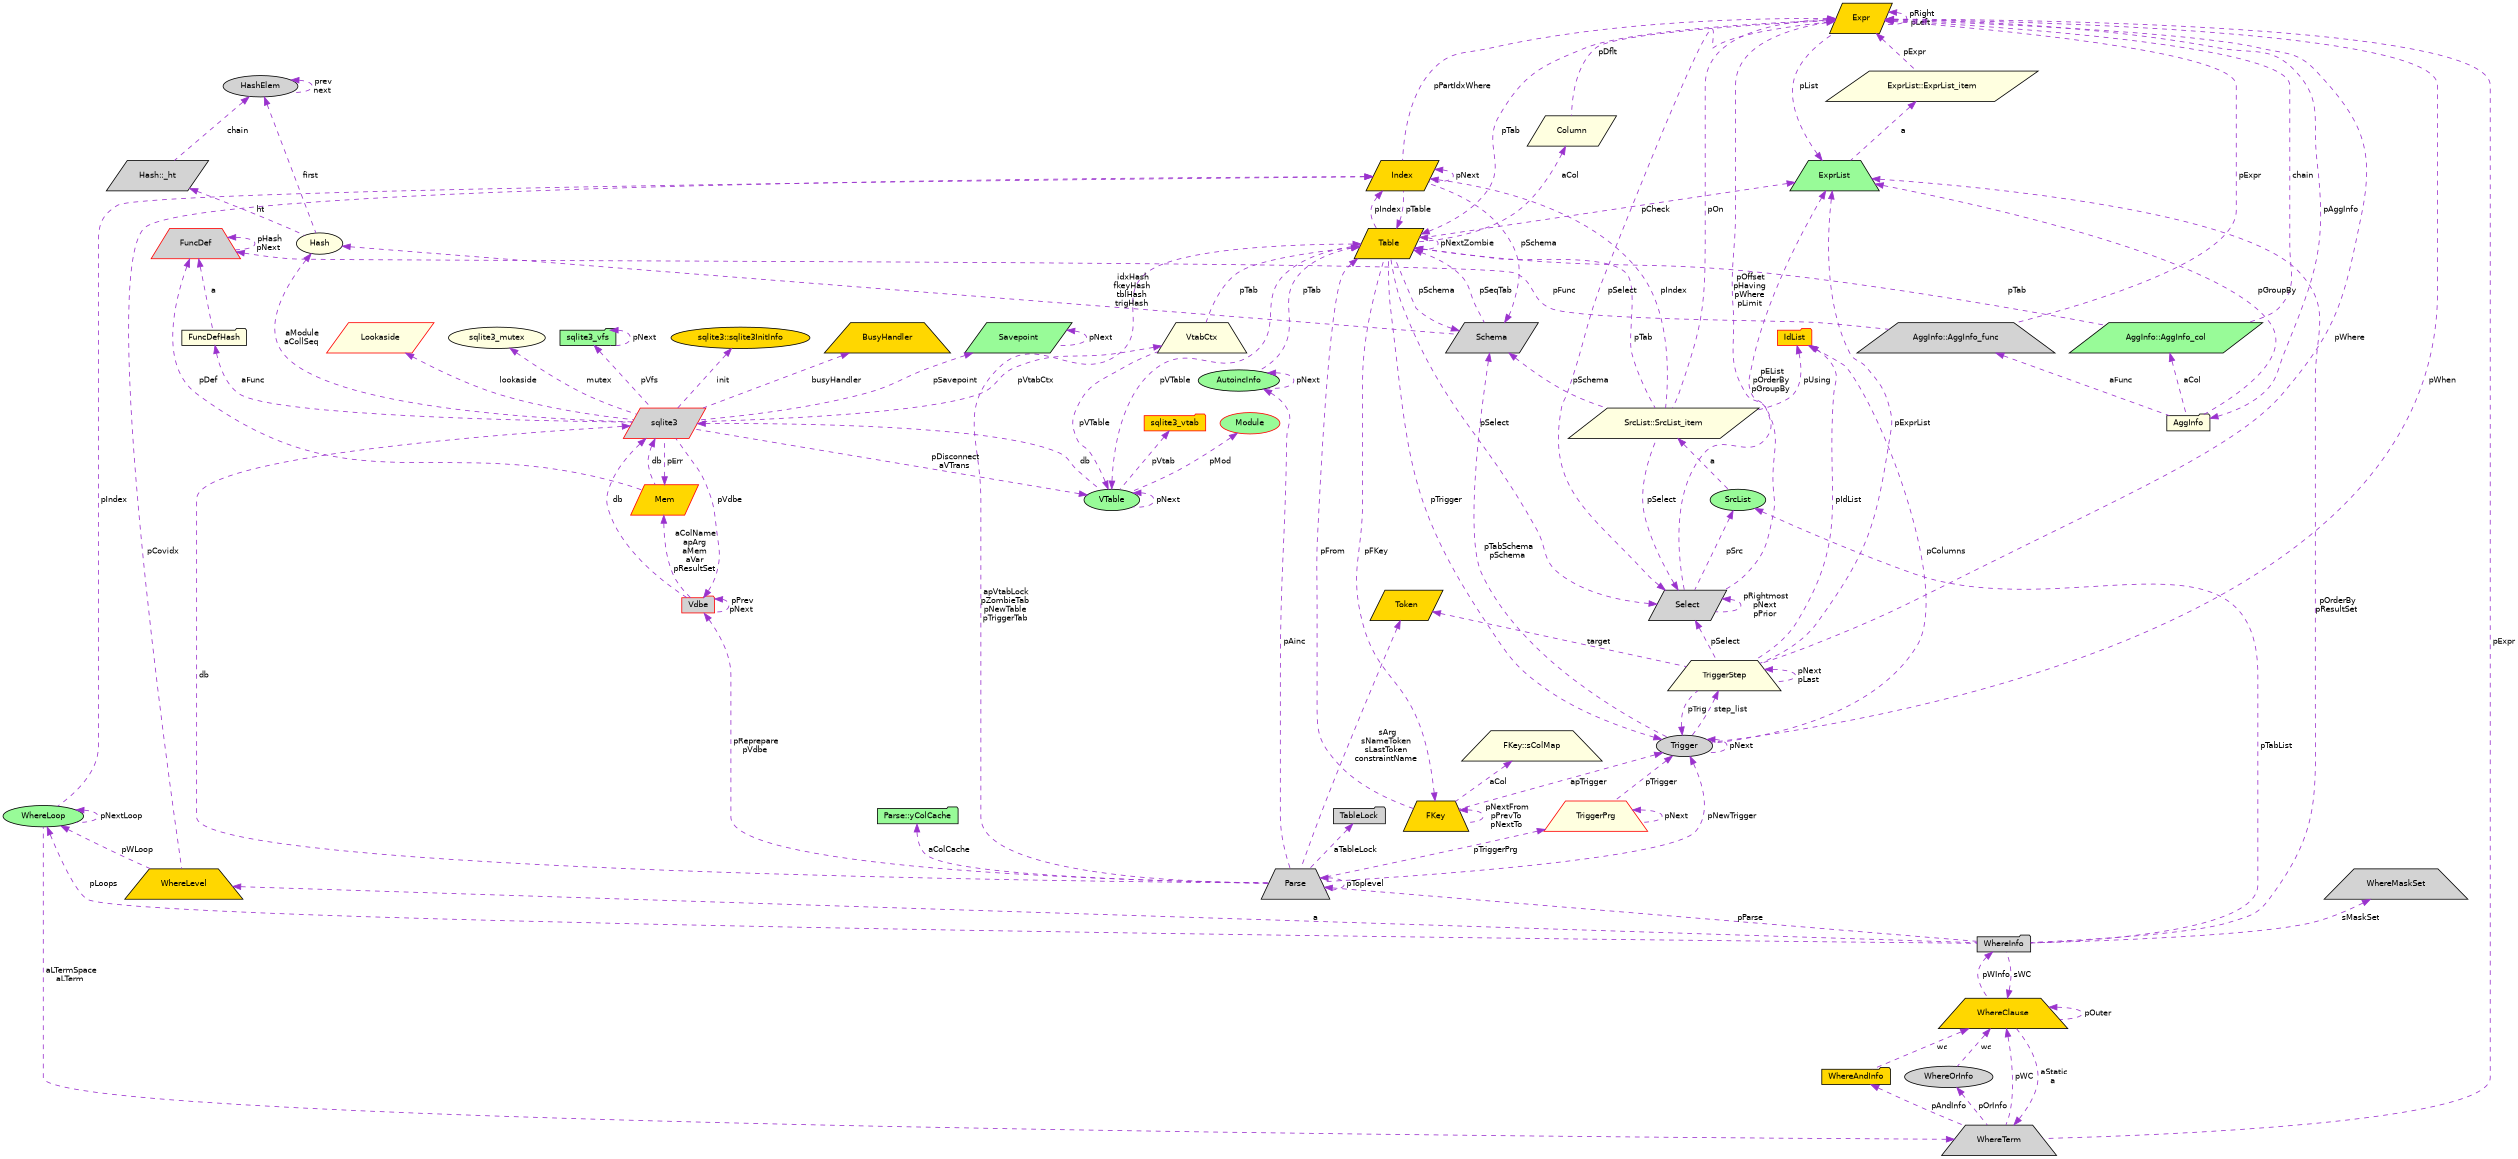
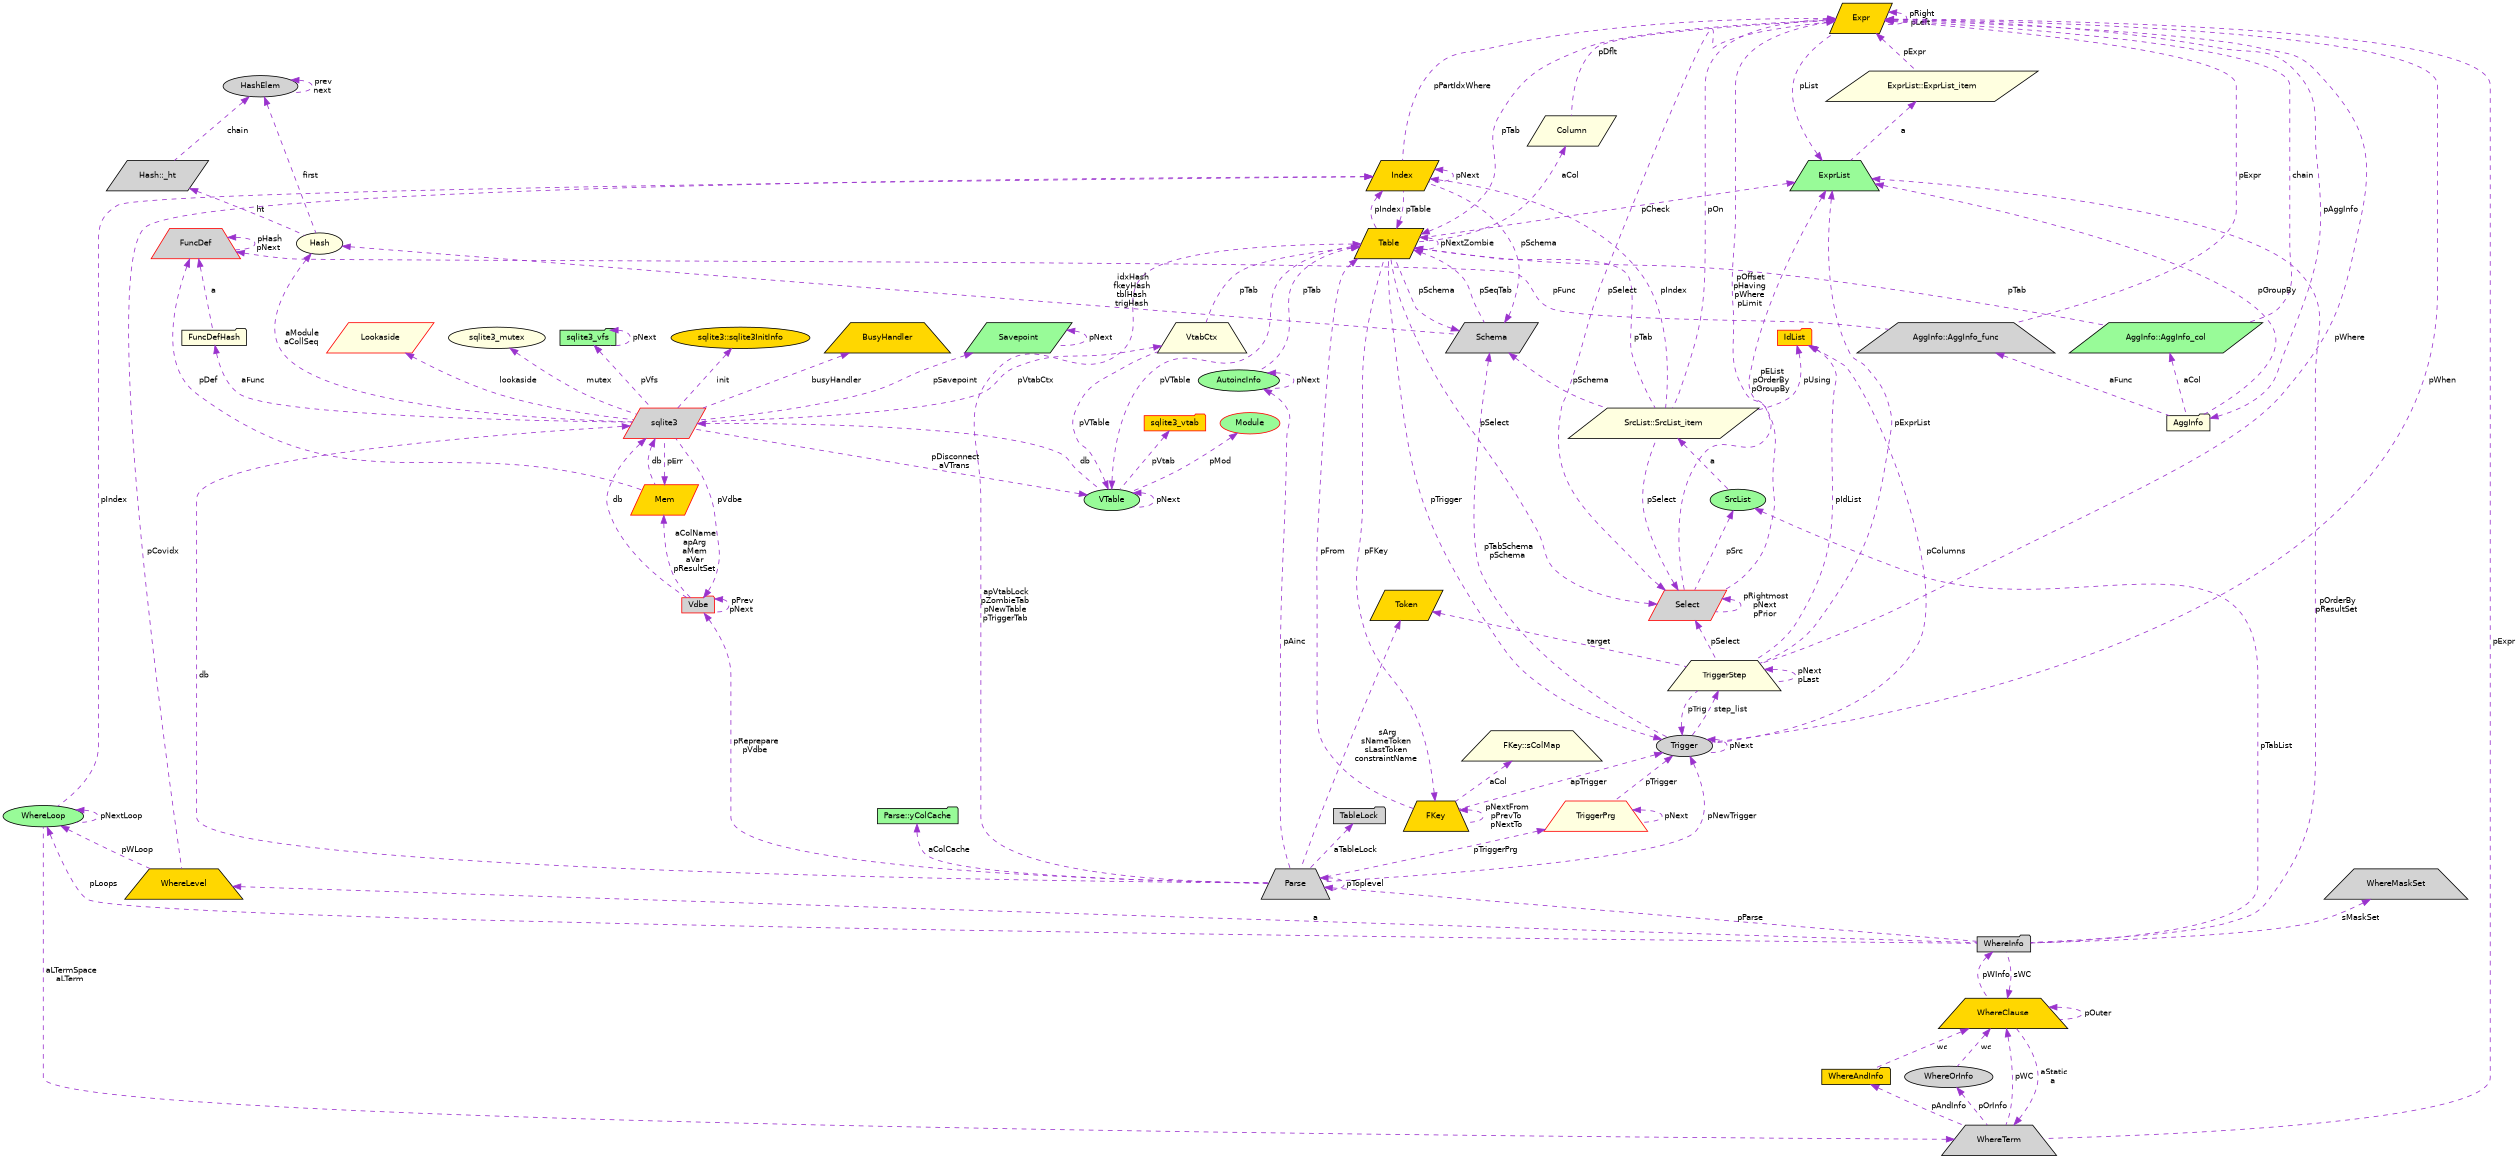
node "Select": color black -> red
